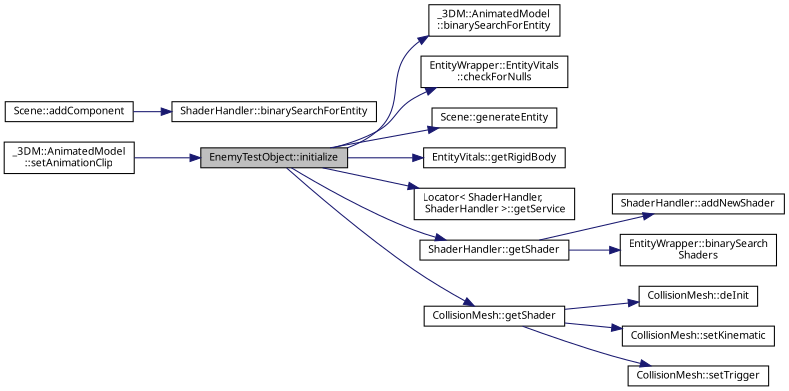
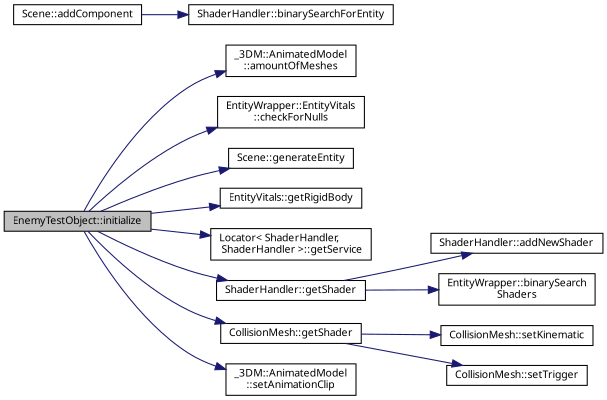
node "_3DM::AnimatedModel ::binarySearchForEntity": label "_3DM::AnimatedModel ::binarySearchForEntity" -> "_3DM::AnimatedModel ::amountOfMeshes"
edge "_3DM::AnimatedModel ::setAnimationClip" -> "EnemyTestObject::initialize": reversed
node "CollisionMesh::deInit": removed
